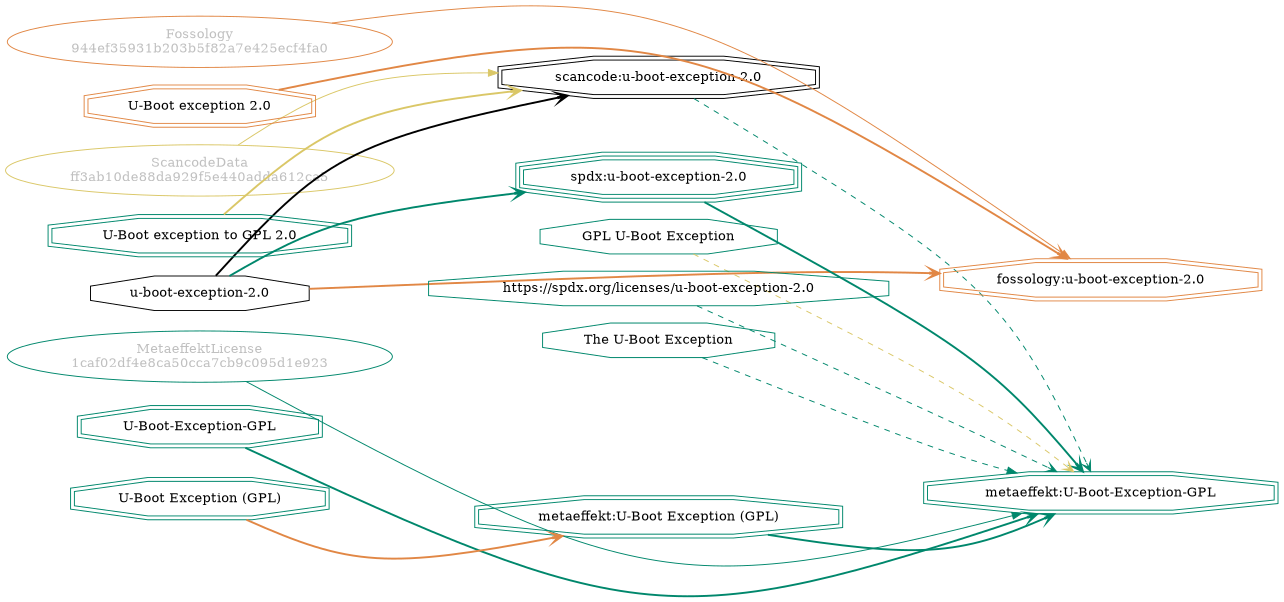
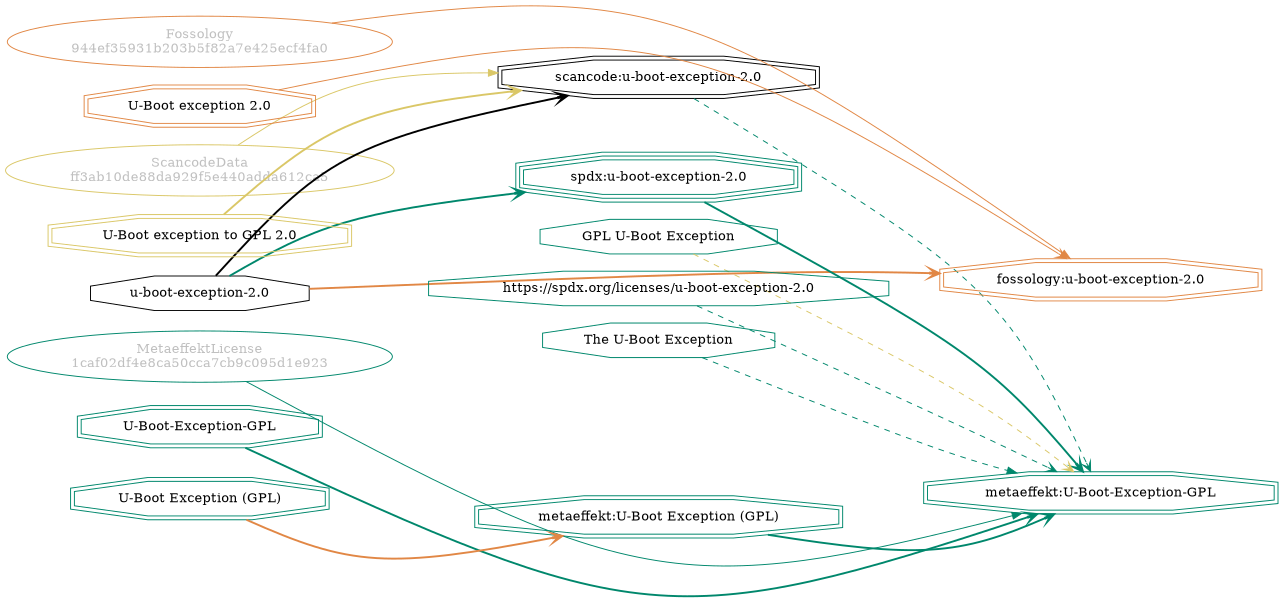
edge "U-Boot exception 2.0" -> "fossology:u-boot-exception-2.0": style bold -> solid
node "U-Boot exception to GPL 2.0": color #00876c -> #dac767
